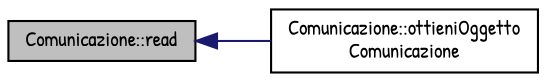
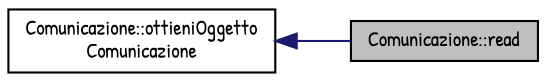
edge "Comunicazione::ottieniOggetto Comunicazione" -> "Comunicazione::read": reversed
